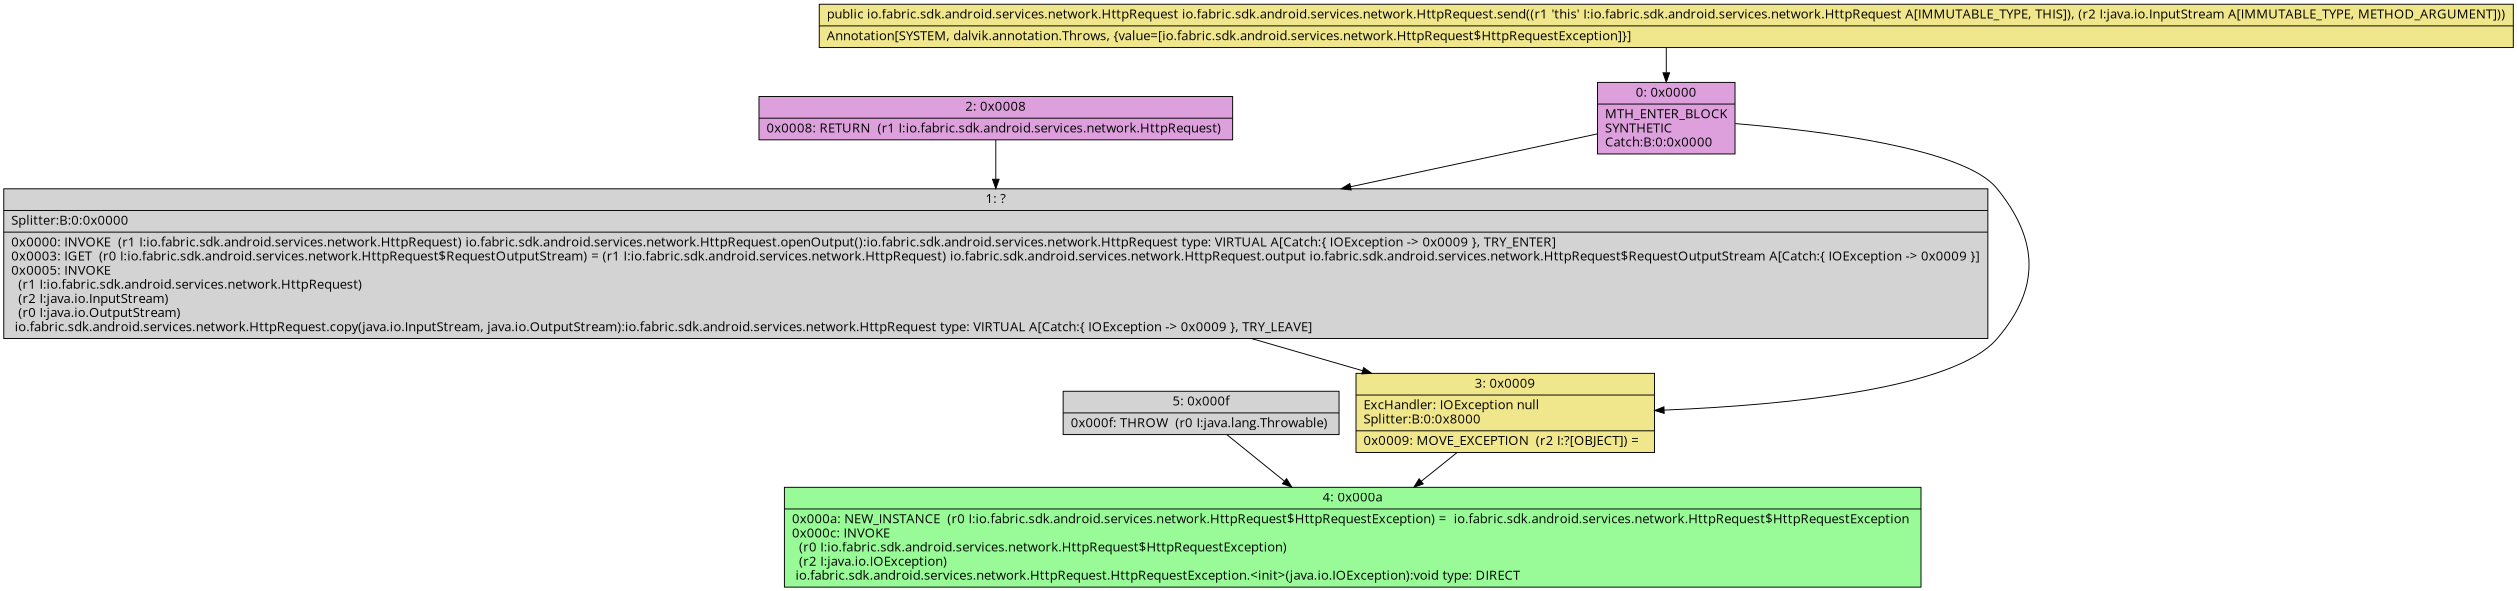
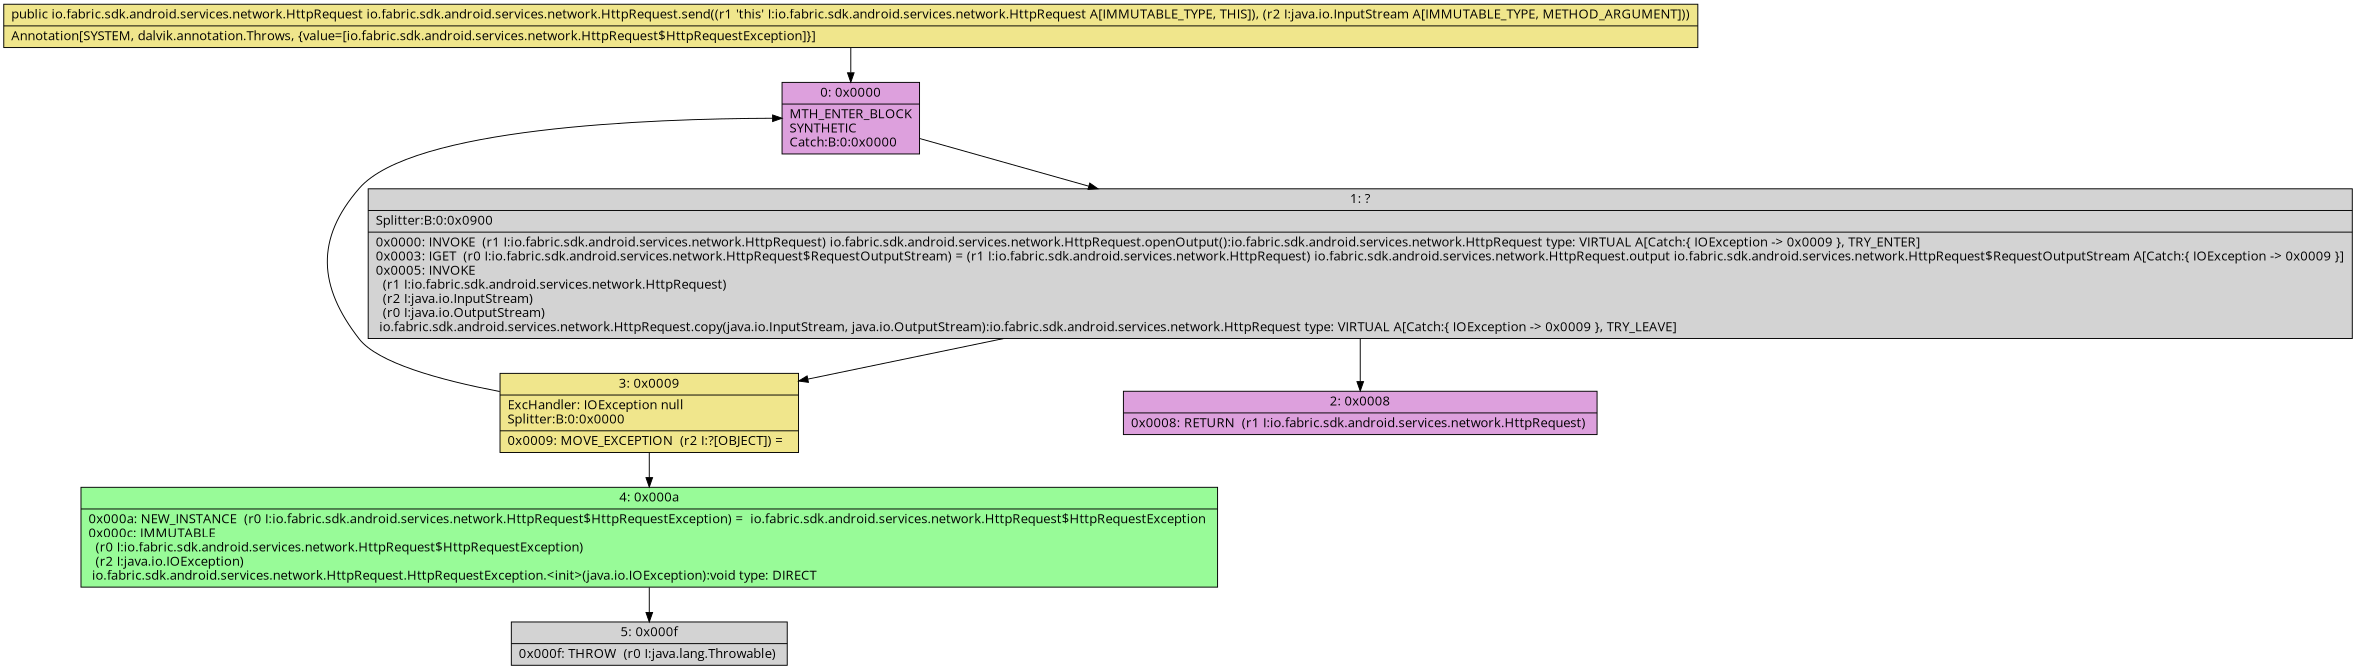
edge "2: 0x0008" -> "1: ?": reversed
node "1: ?": text "Splitter:B:0:0x0000" -> "Splitter:B:0:0x0900"
edge "0: 0x0000" -> "3: 0x0009": reversed
node "3: 0x0009": text "Splitter:B:0:0x8000" -> "Splitter:B:0:0x0000"
edge "5: 0x000f" -> "4: 0x000a": reversed
node "4: 0x000a": text "0x000c: INVOKE" -> "0x000c: IMMUTABLE"
